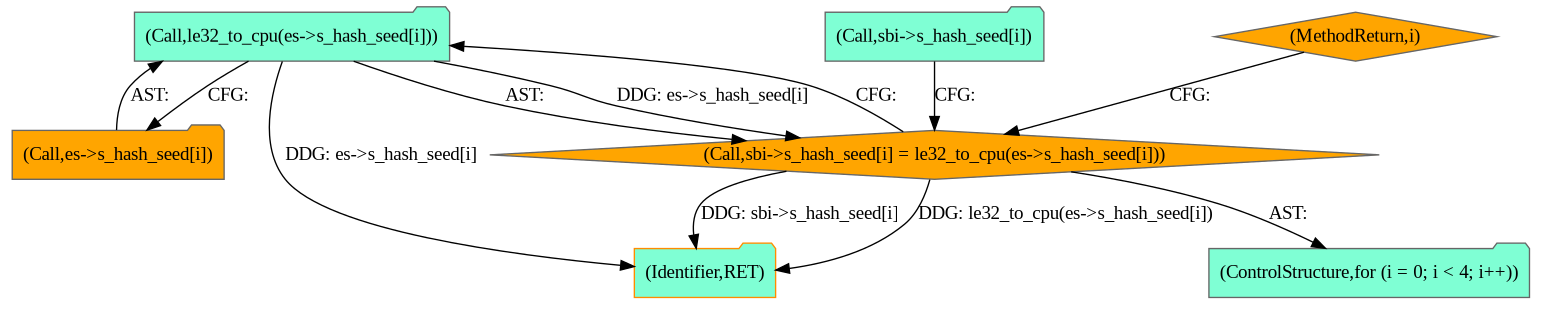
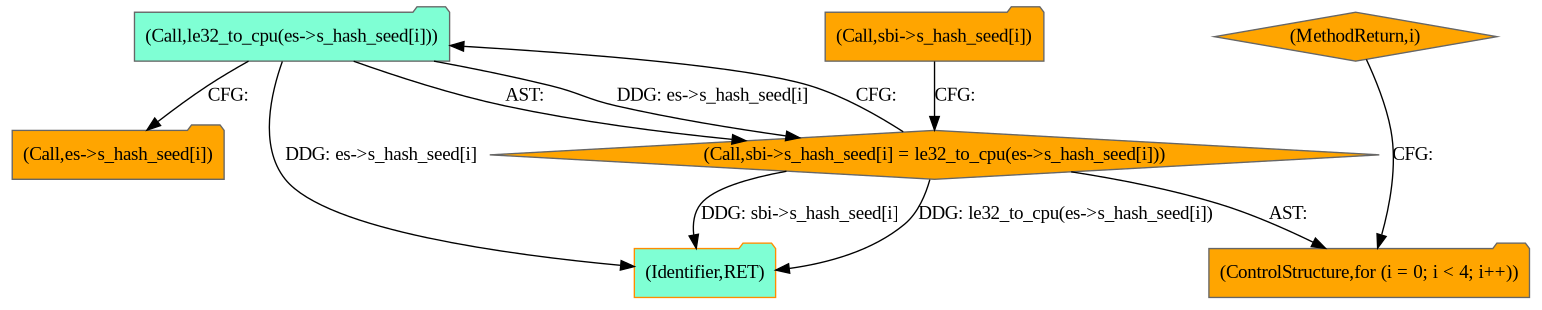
node "(Call,sbi->s_hash_seed[i])": fillcolor aquamarine -> orange
edge "(MethodReturn,i)" -> "(Call,sbi->s_hash_seed[i] = le32_to_cpu(es->s_hash_seed[i]))": now "(MethodReturn,i)" -> "(ControlStructure,for (i = 0; i < 4; i++))"
edge "(Call,es->s_hash_seed[i])" -> "(Call,le32_to_cpu(es->s_hash_seed[i]))": removed, label "AST:"
node "(ControlStructure,for (i = 0; i < 4; i++))": fillcolor aquamarine -> orange
